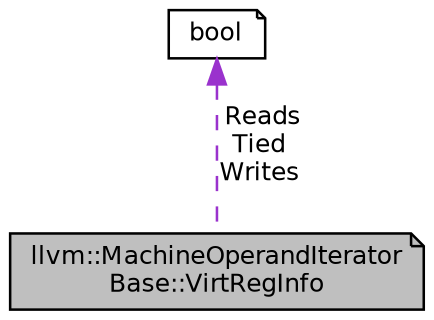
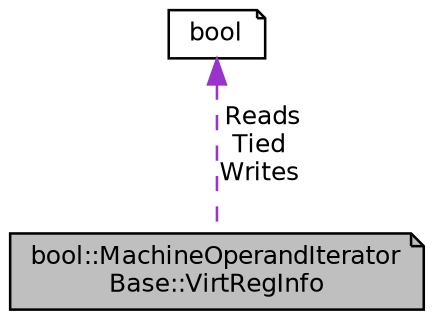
node "llvm::MachineOperandIterator Base::VirtRegInfo": label "llvm::MachineOperandIterator Base::VirtRegInfo" -> "bool::MachineOperandIterator Base::VirtRegInfo"
